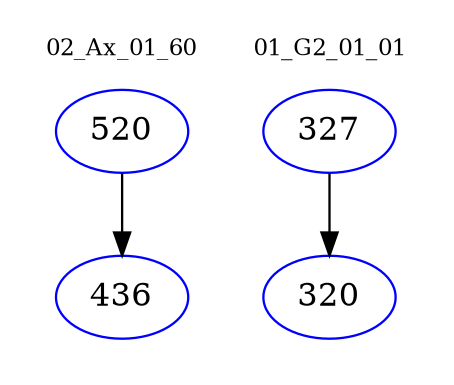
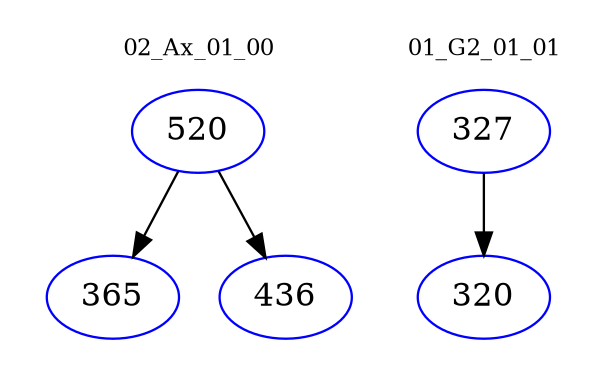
cluster "02_Ax_01_60": label "02_Ax_01_60" -> "02_Ax_01_00"
node "365": added
